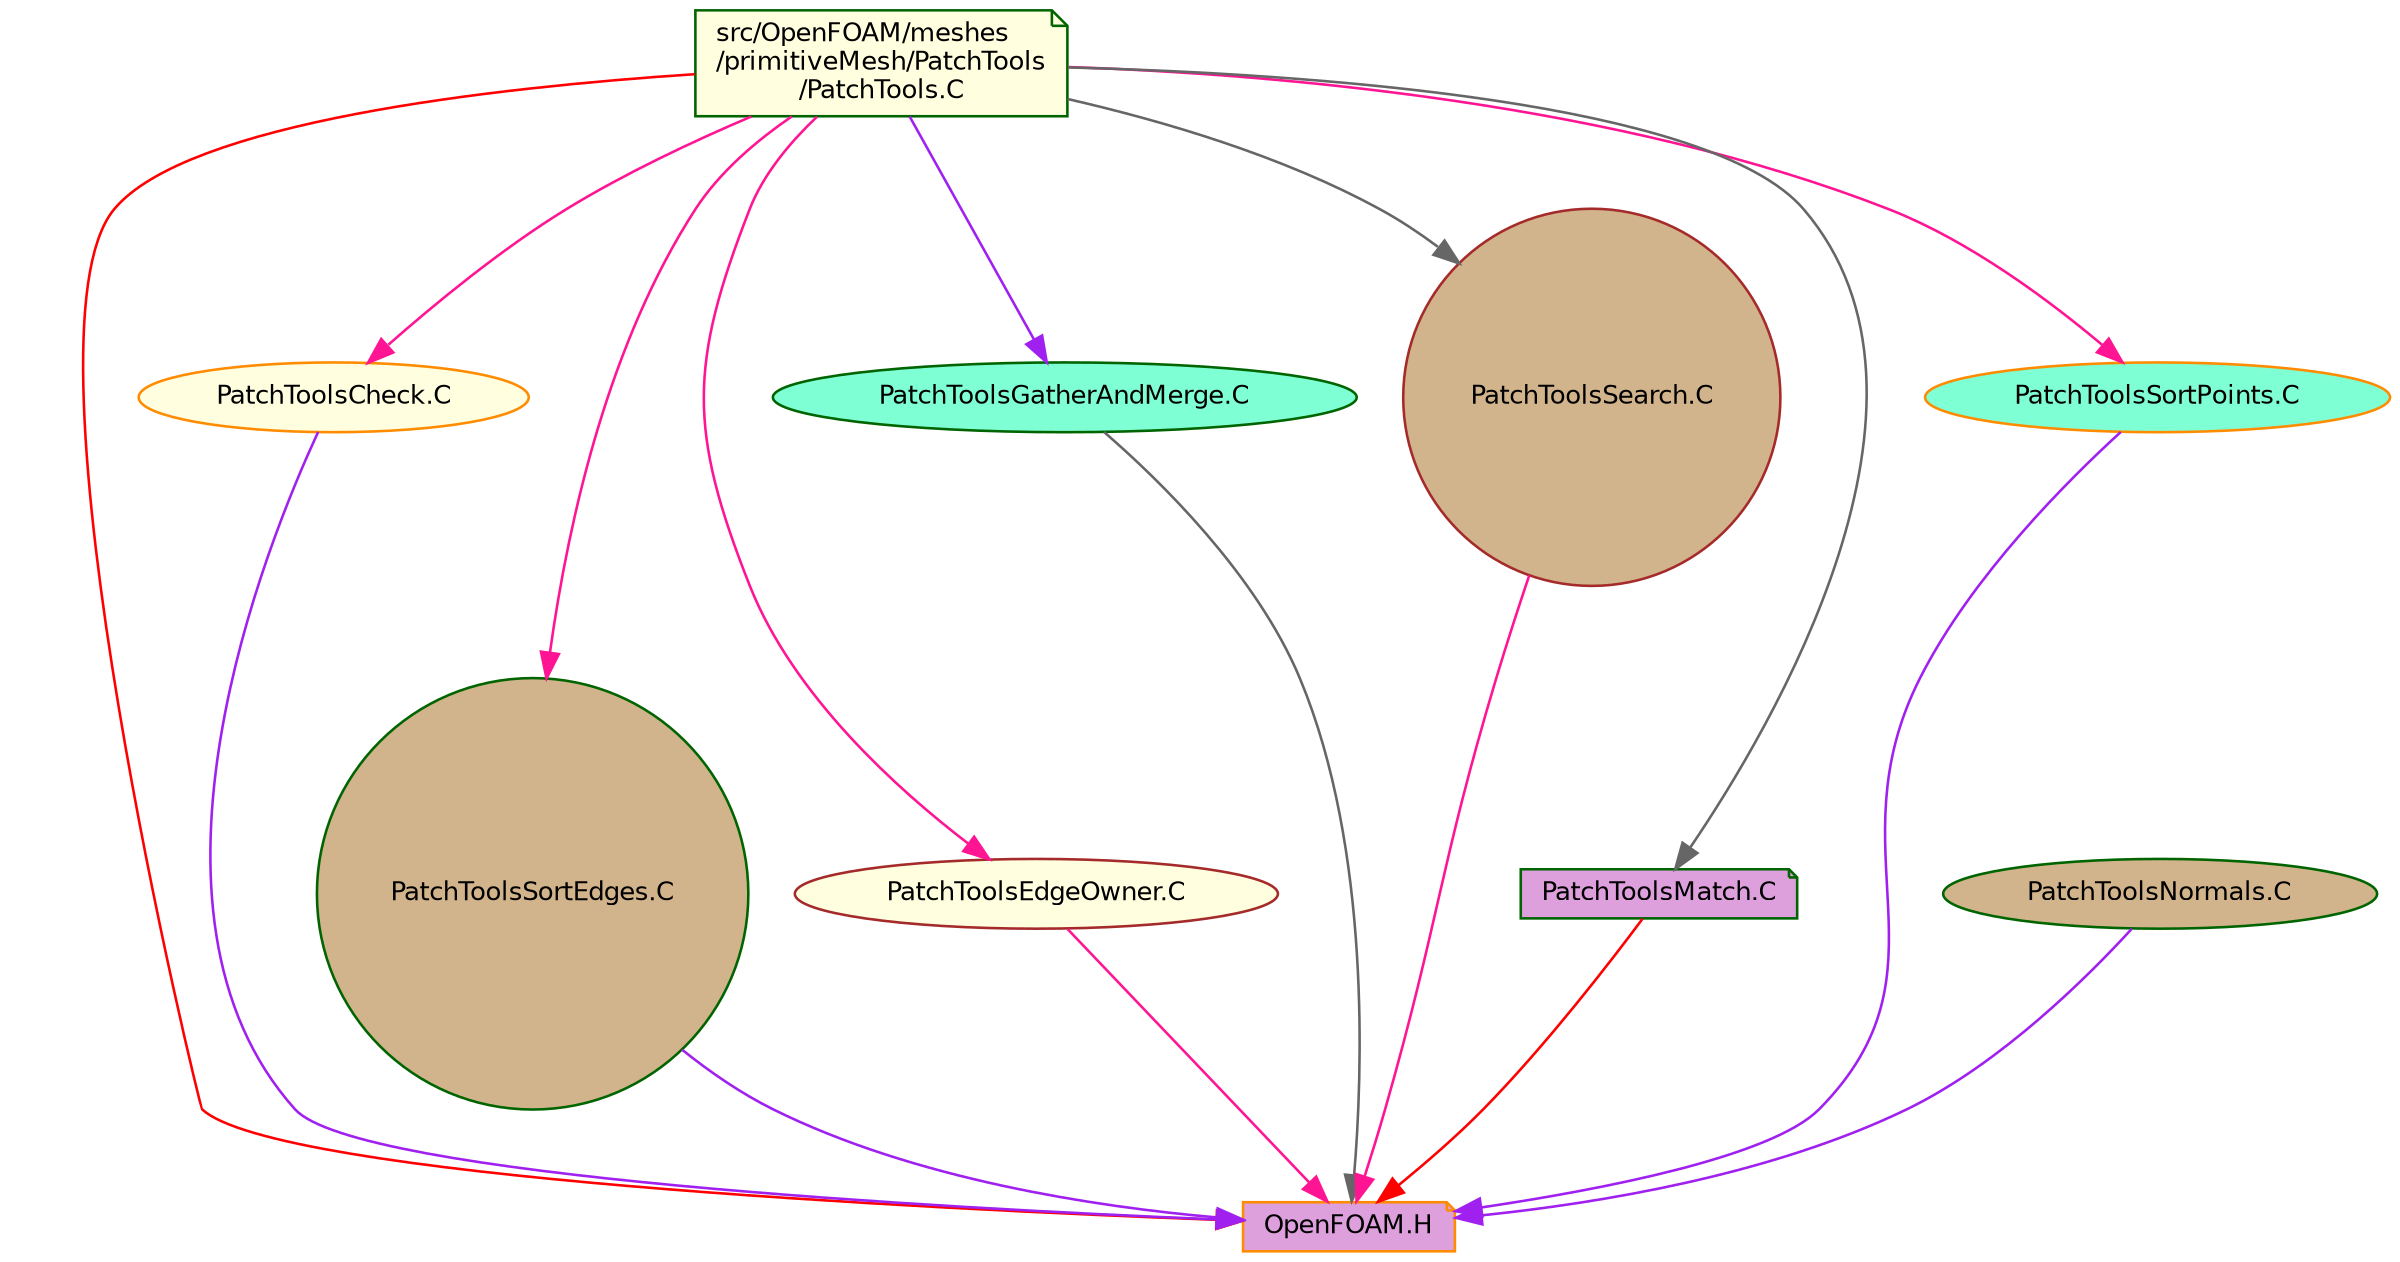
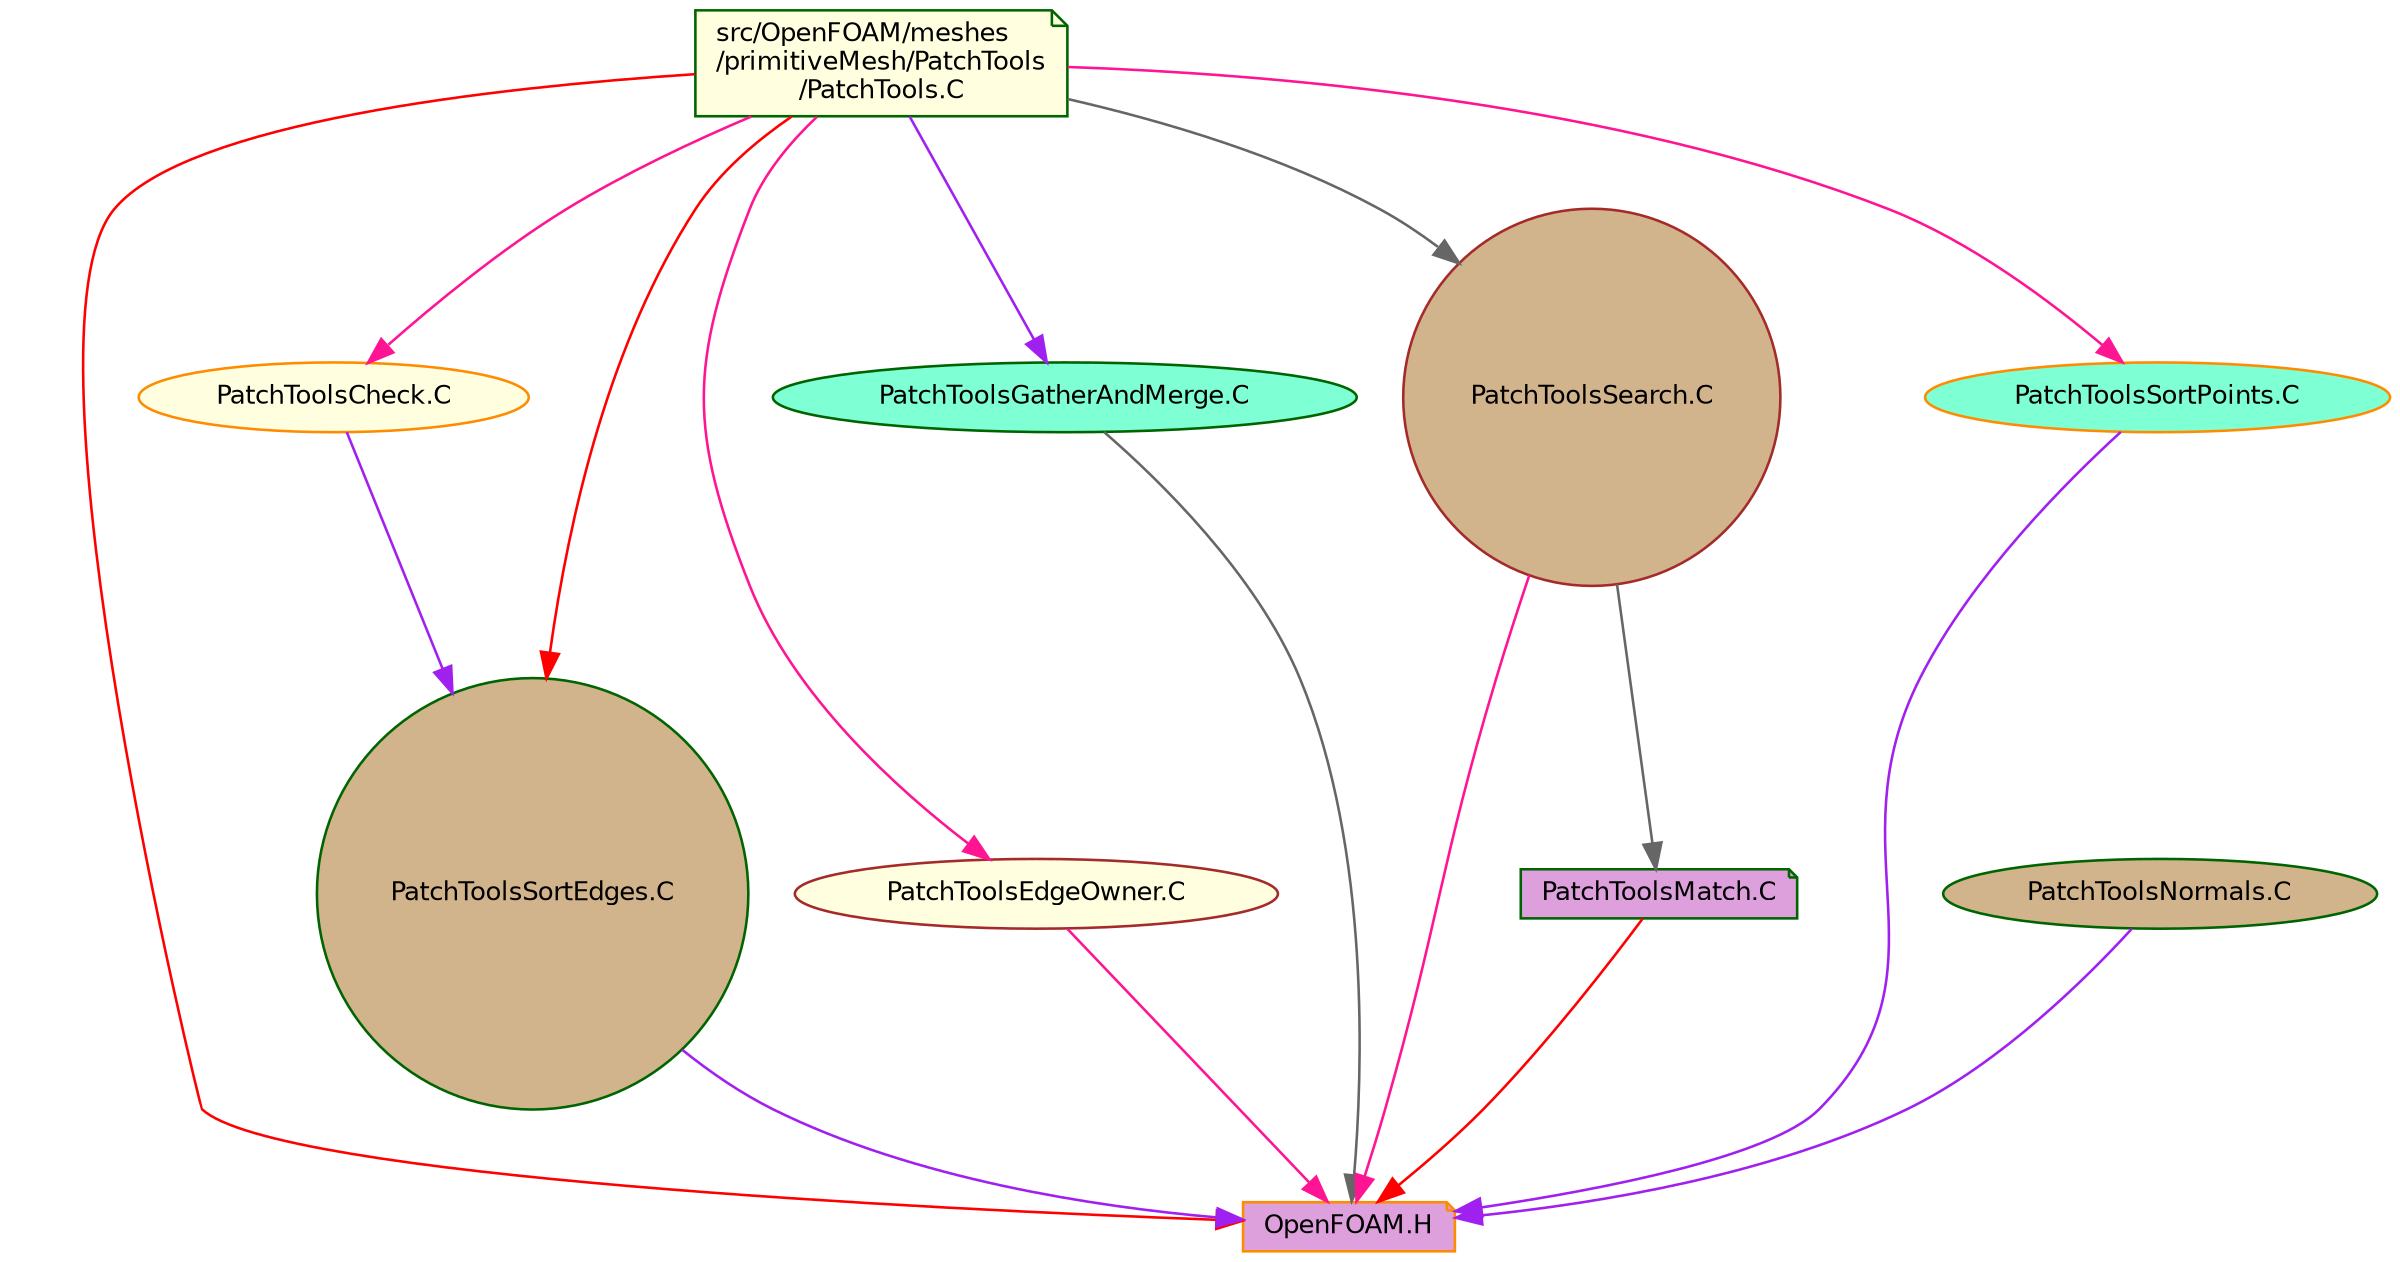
edge "src/OpenFOAM/meshes /primitiveMesh/PatchTools /PatchTools.C" -> "PatchToolsMatch.C": now "PatchToolsSearch.C" -> "PatchToolsMatch.C"
edge "src/OpenFOAM/meshes /primitiveMesh/PatchTools /PatchTools.C" -> "PatchToolsSortEdges.C": color deeppink -> red
edge "PatchToolsCheck.C" -> "OpenFOAM.H": now "PatchToolsCheck.C" -> "PatchToolsSortEdges.C"
